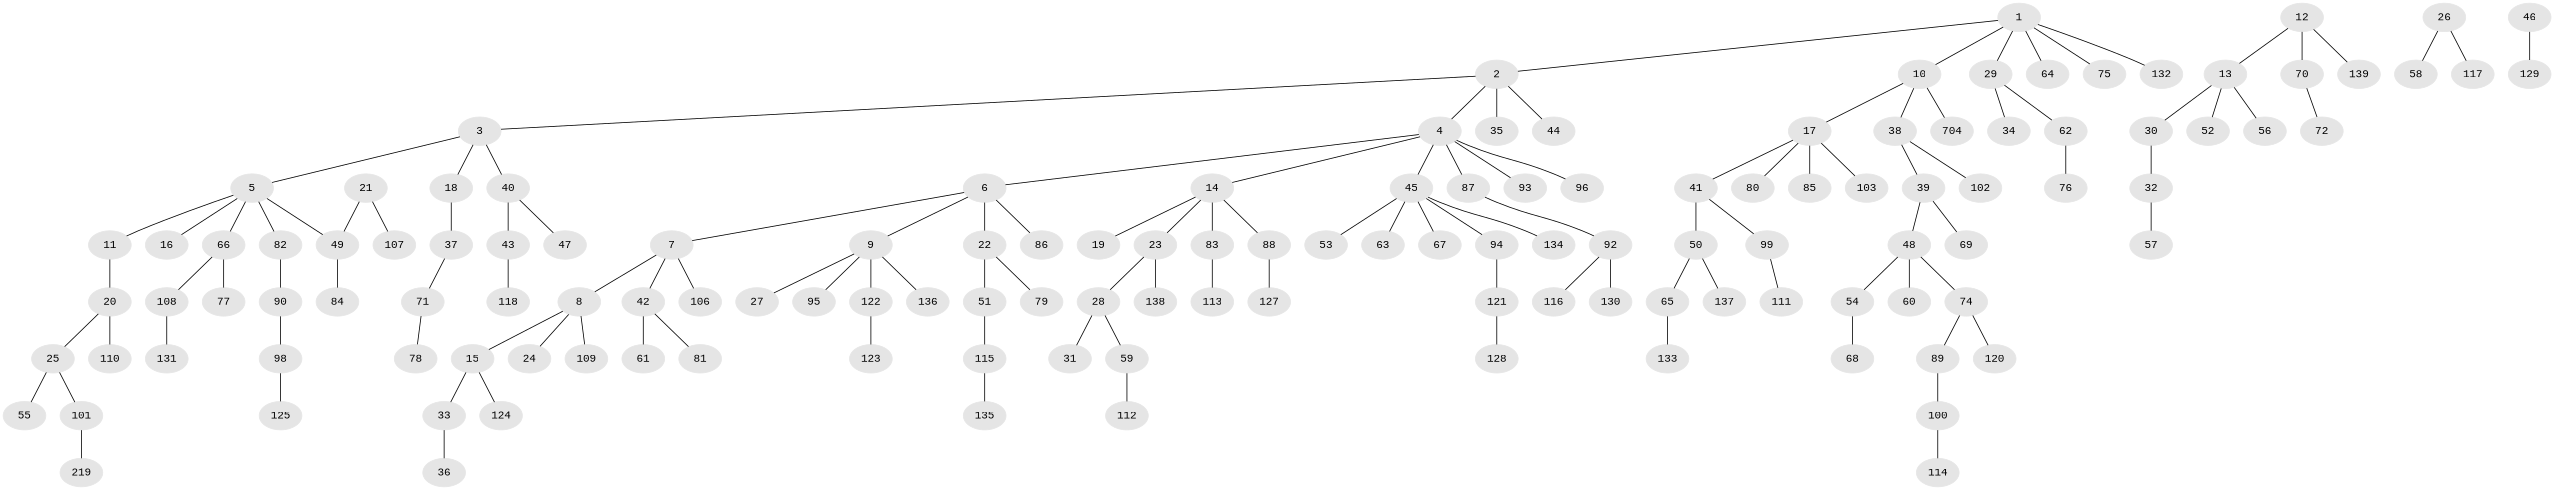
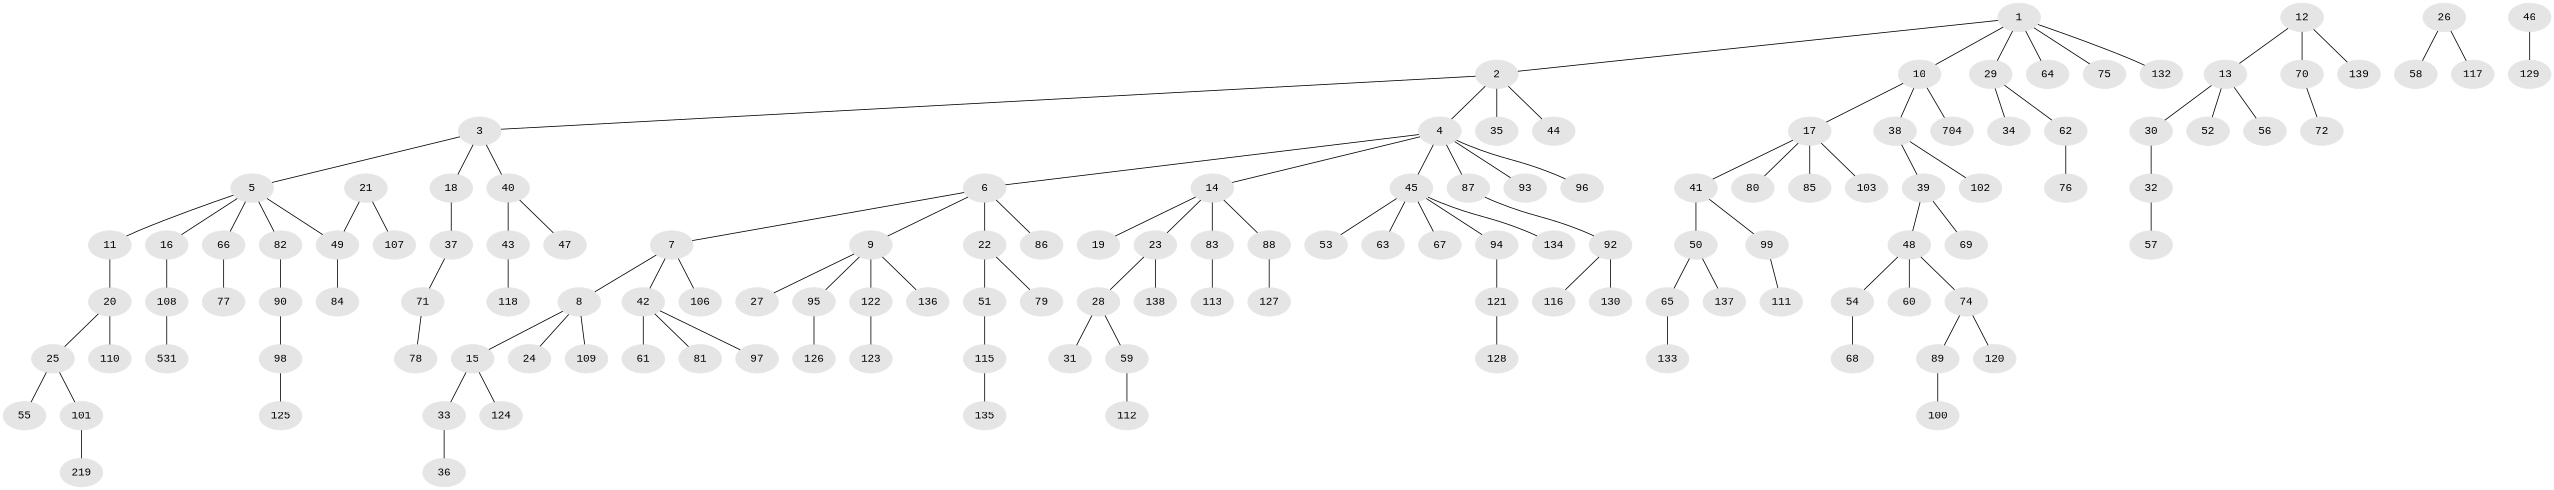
edge "66" -- "108": now "16" -- "108"
node "131": label "131" -> "531"
node "97": added
node "126": added
node "114": removed
